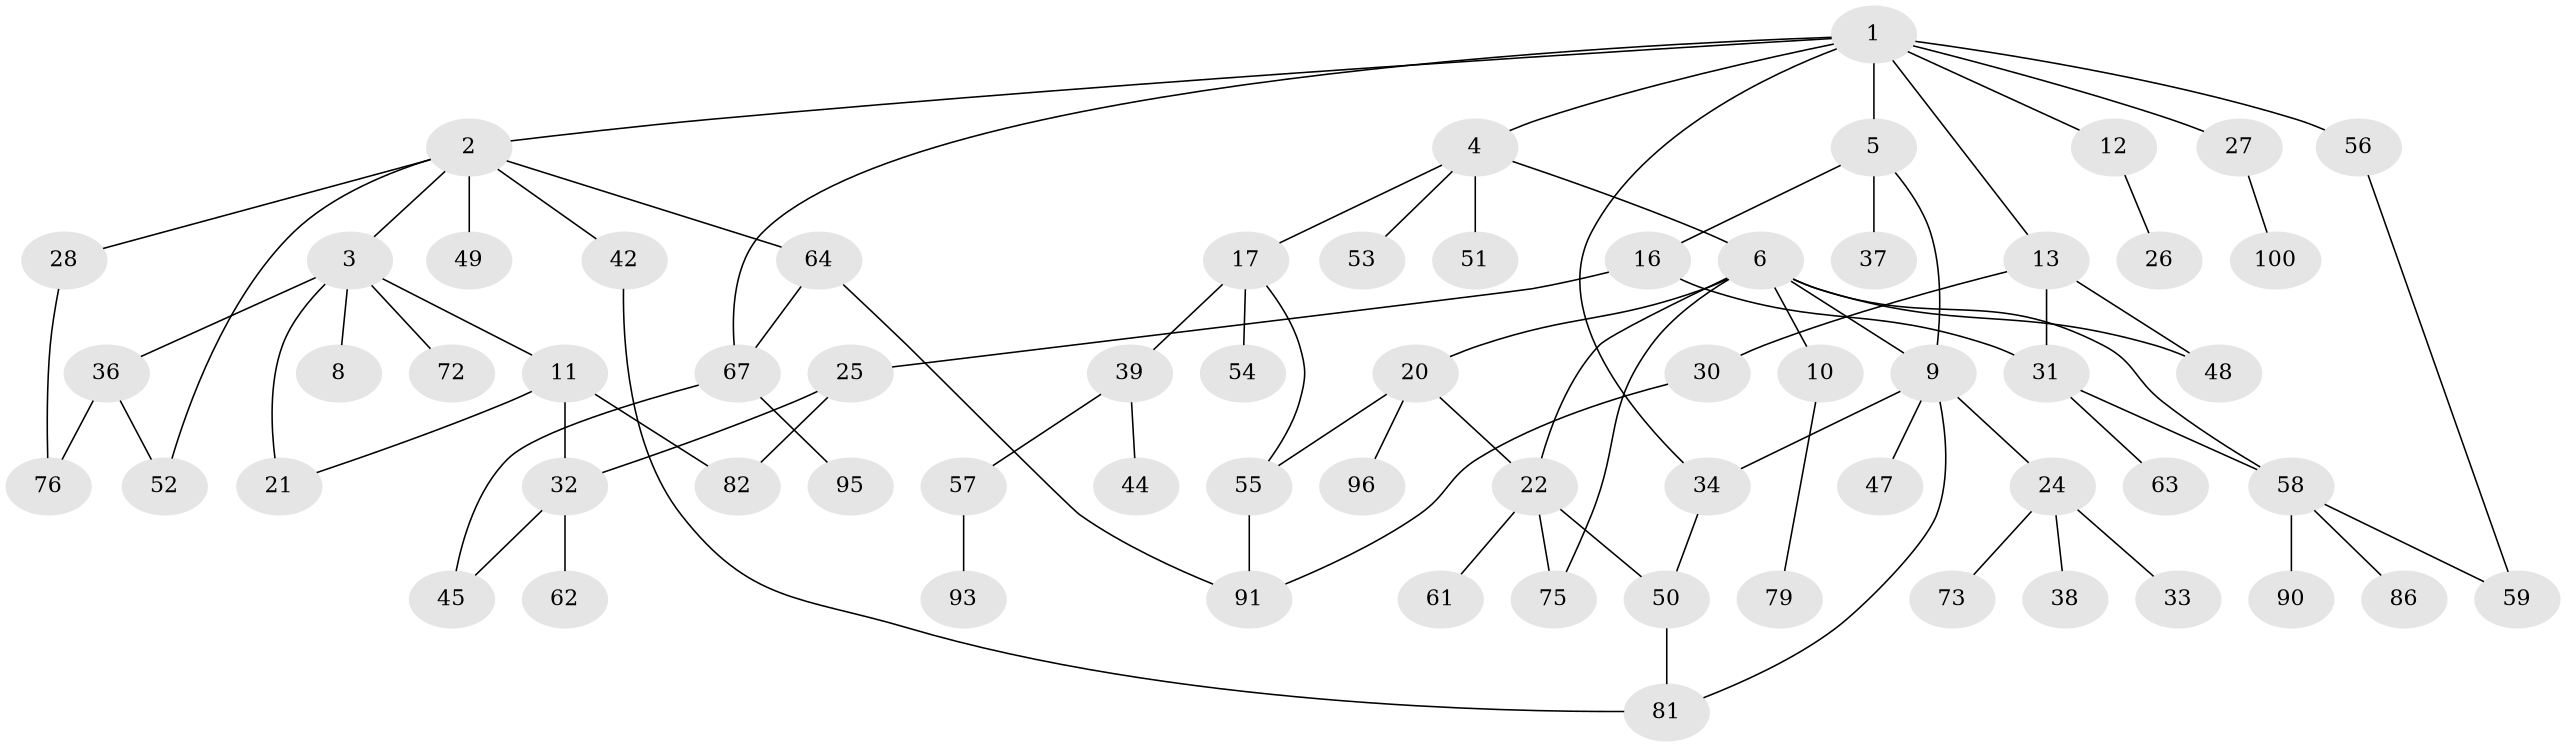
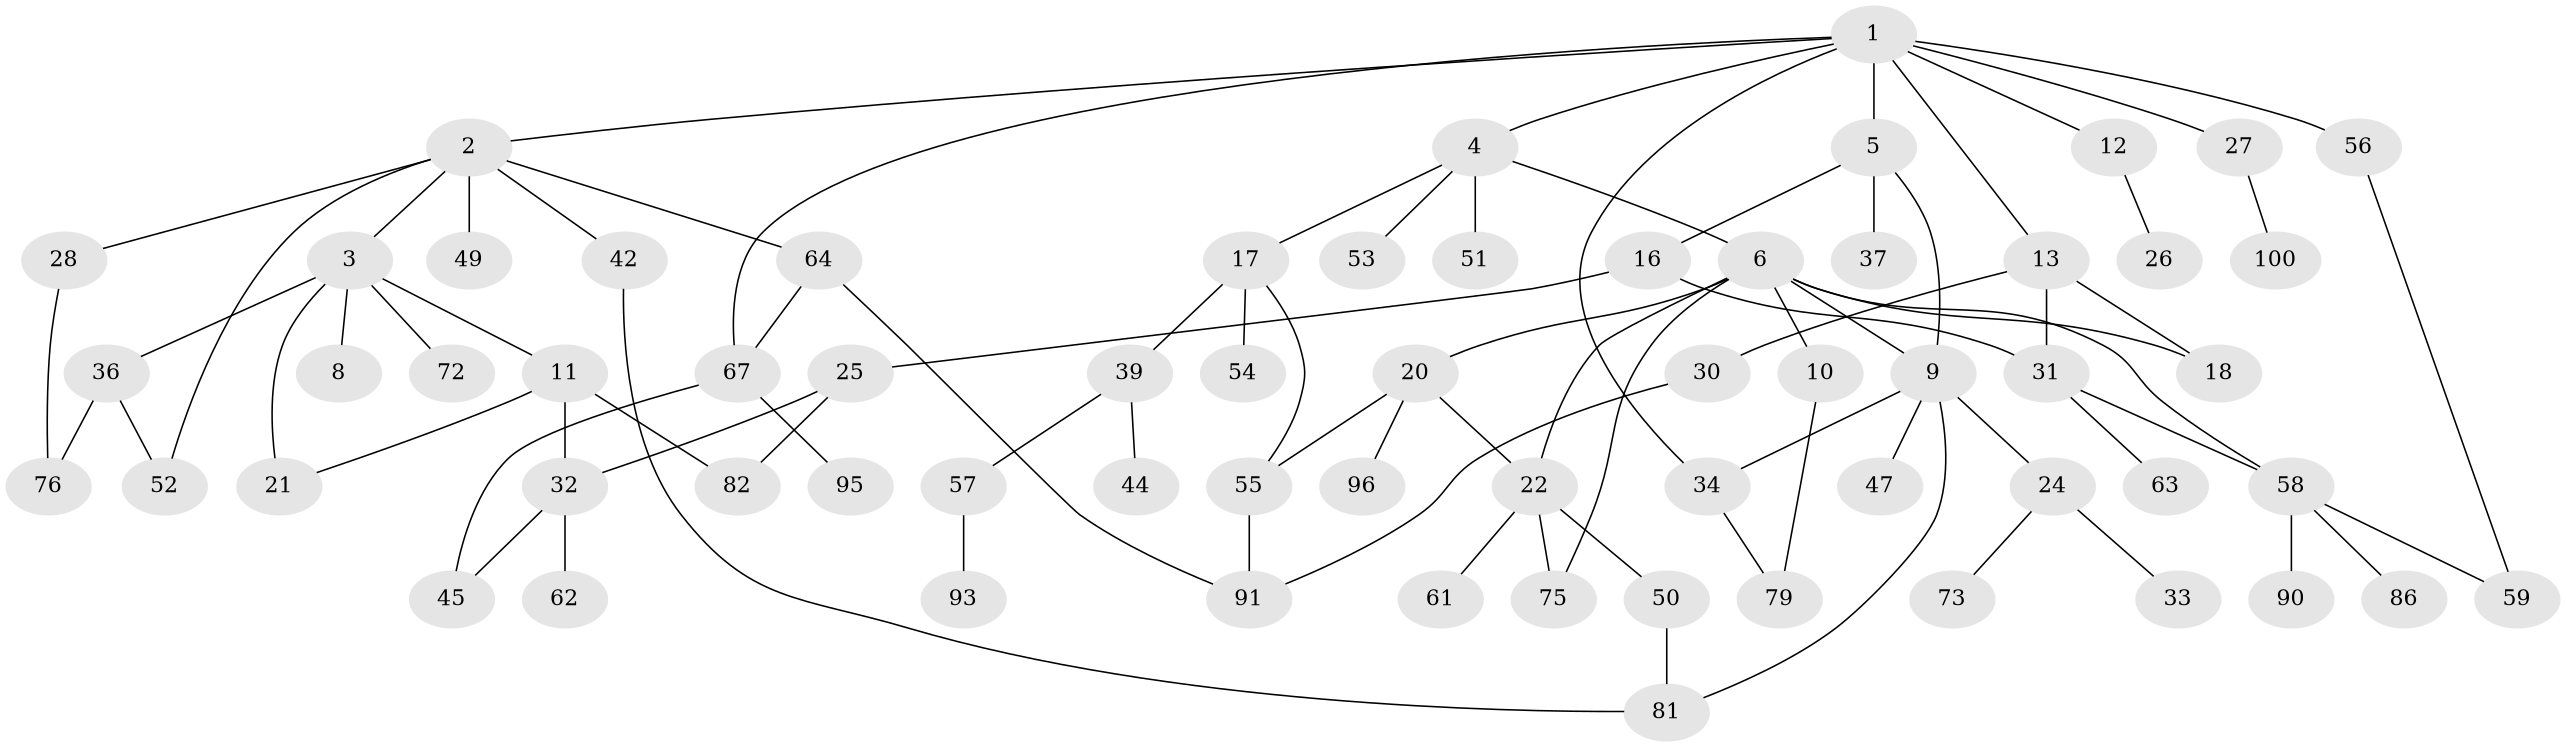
node "48": label "48" -> "18"
edge "34" -- "50": now "34" -- "79"
node "38": removed
